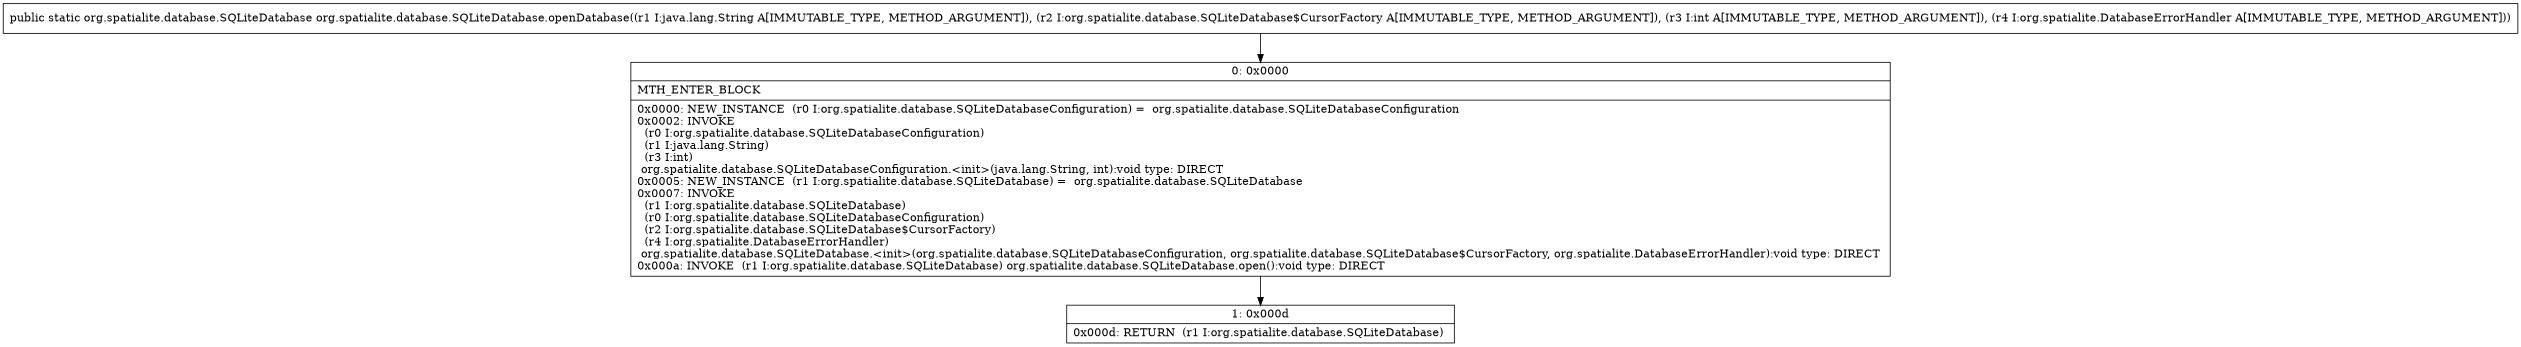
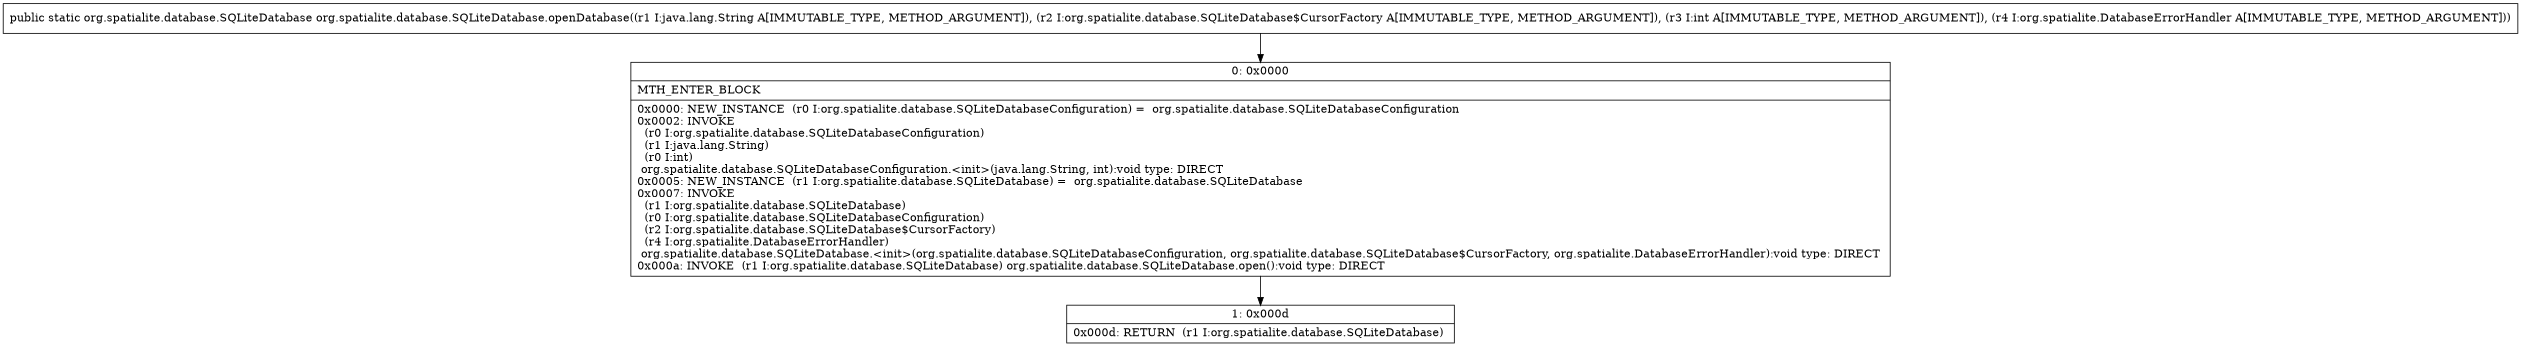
node "0: 0x0000": text "(r3 I:int)" -> "(r0 I:int)"
